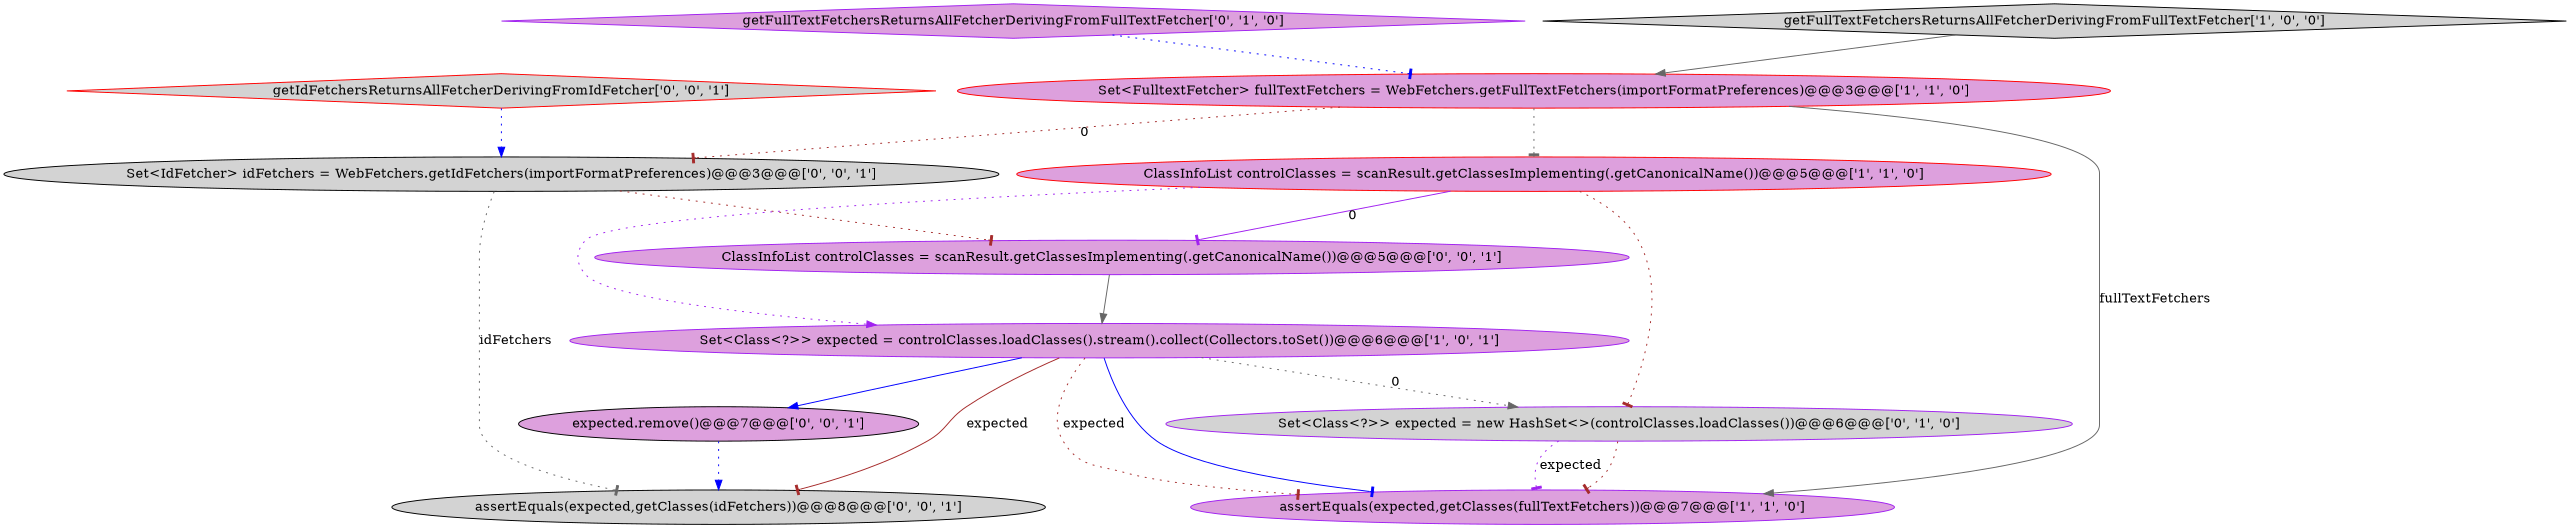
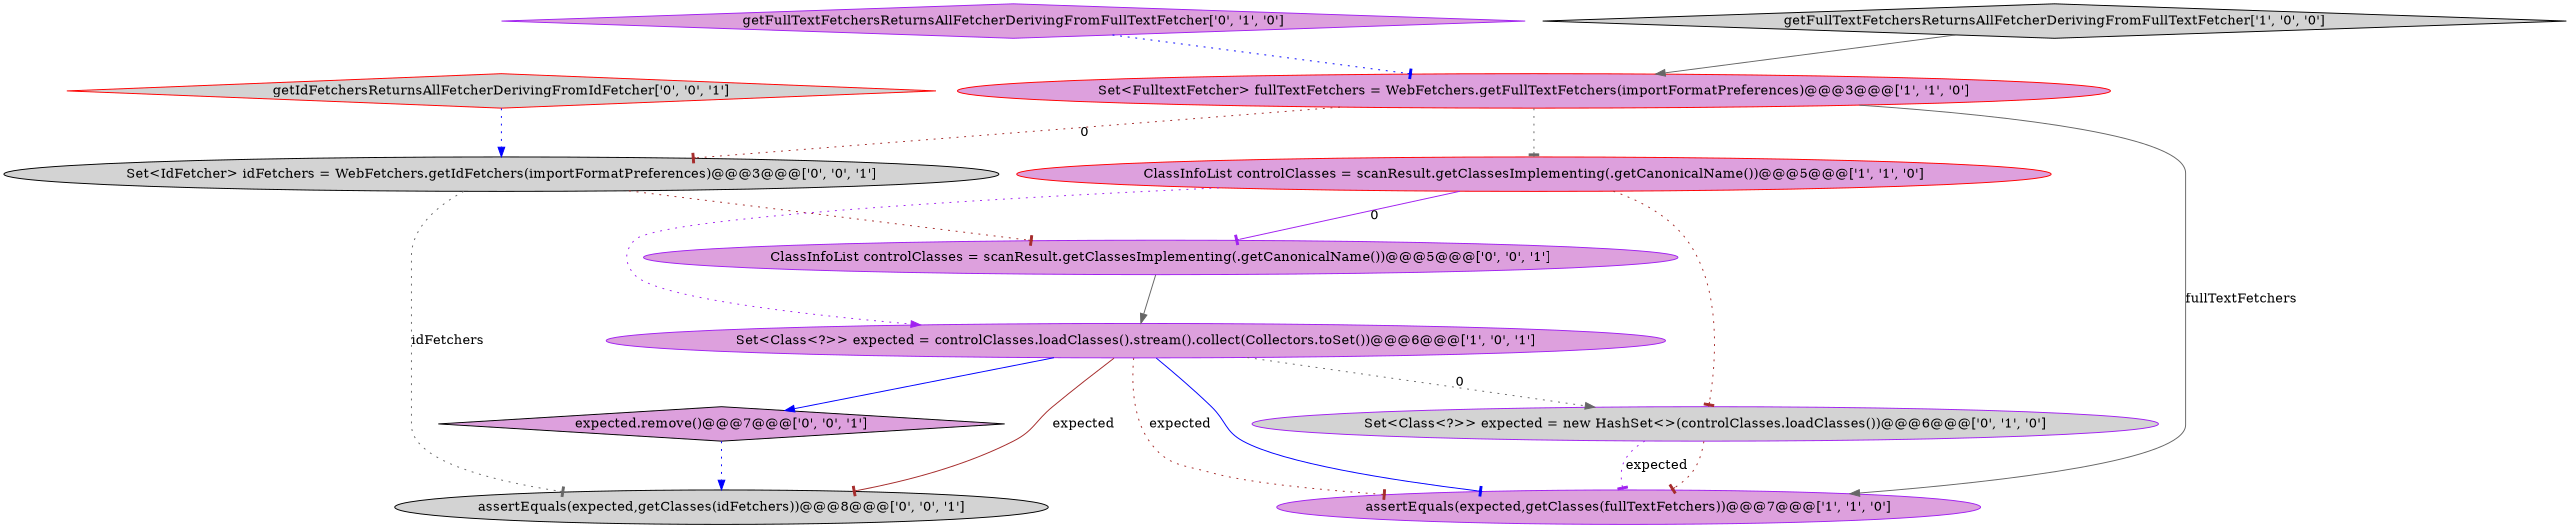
node "expected.remove()@@@7@@@['0', '0', '1']": shape ellipse -> diamond
